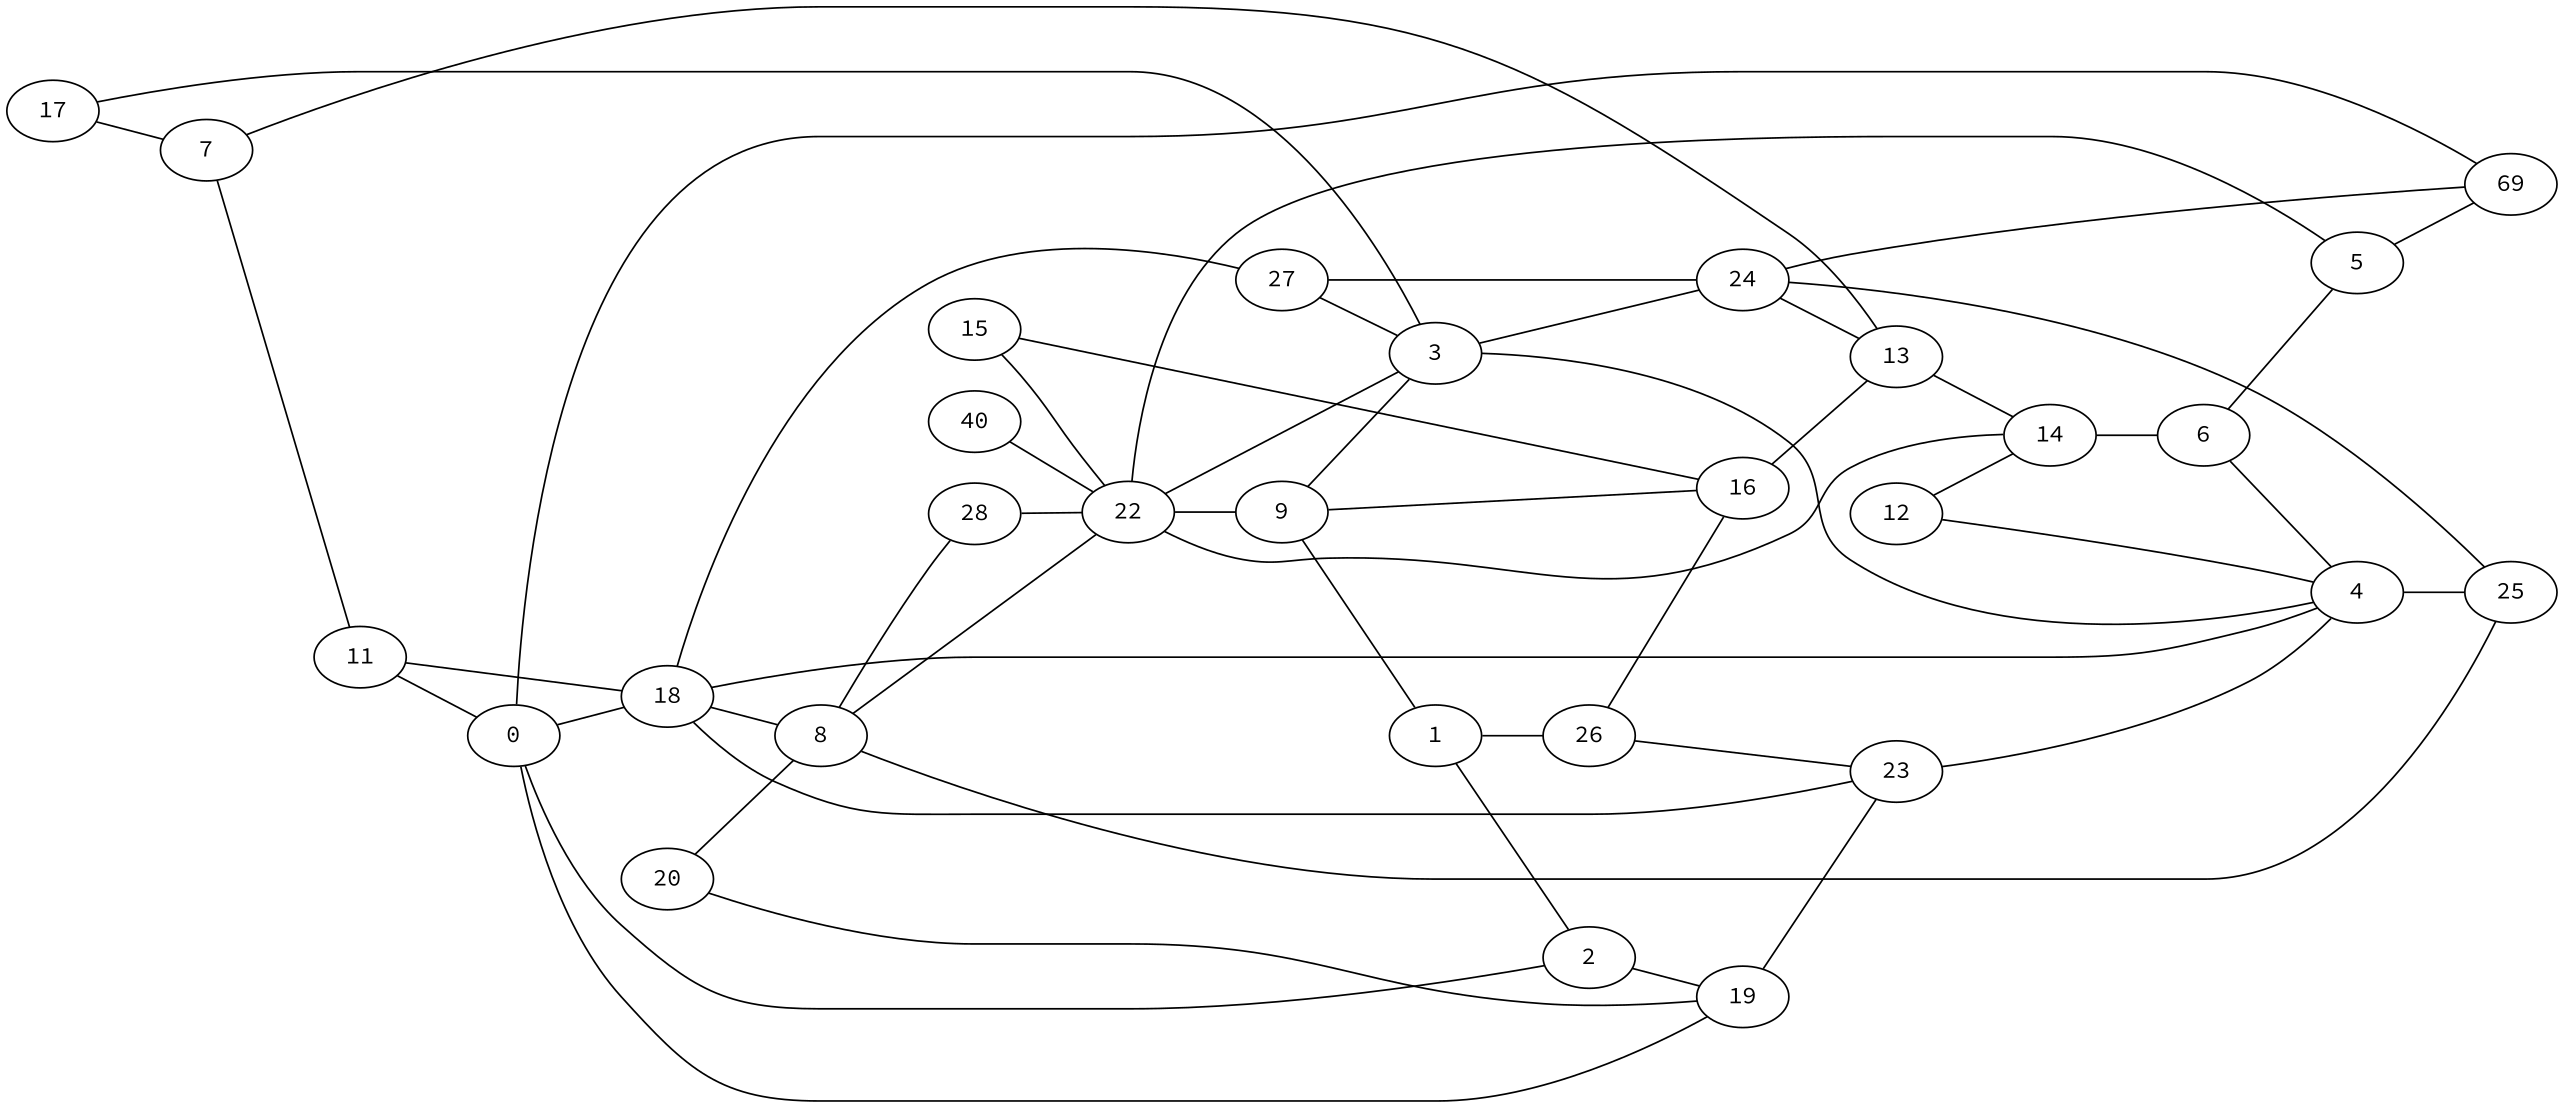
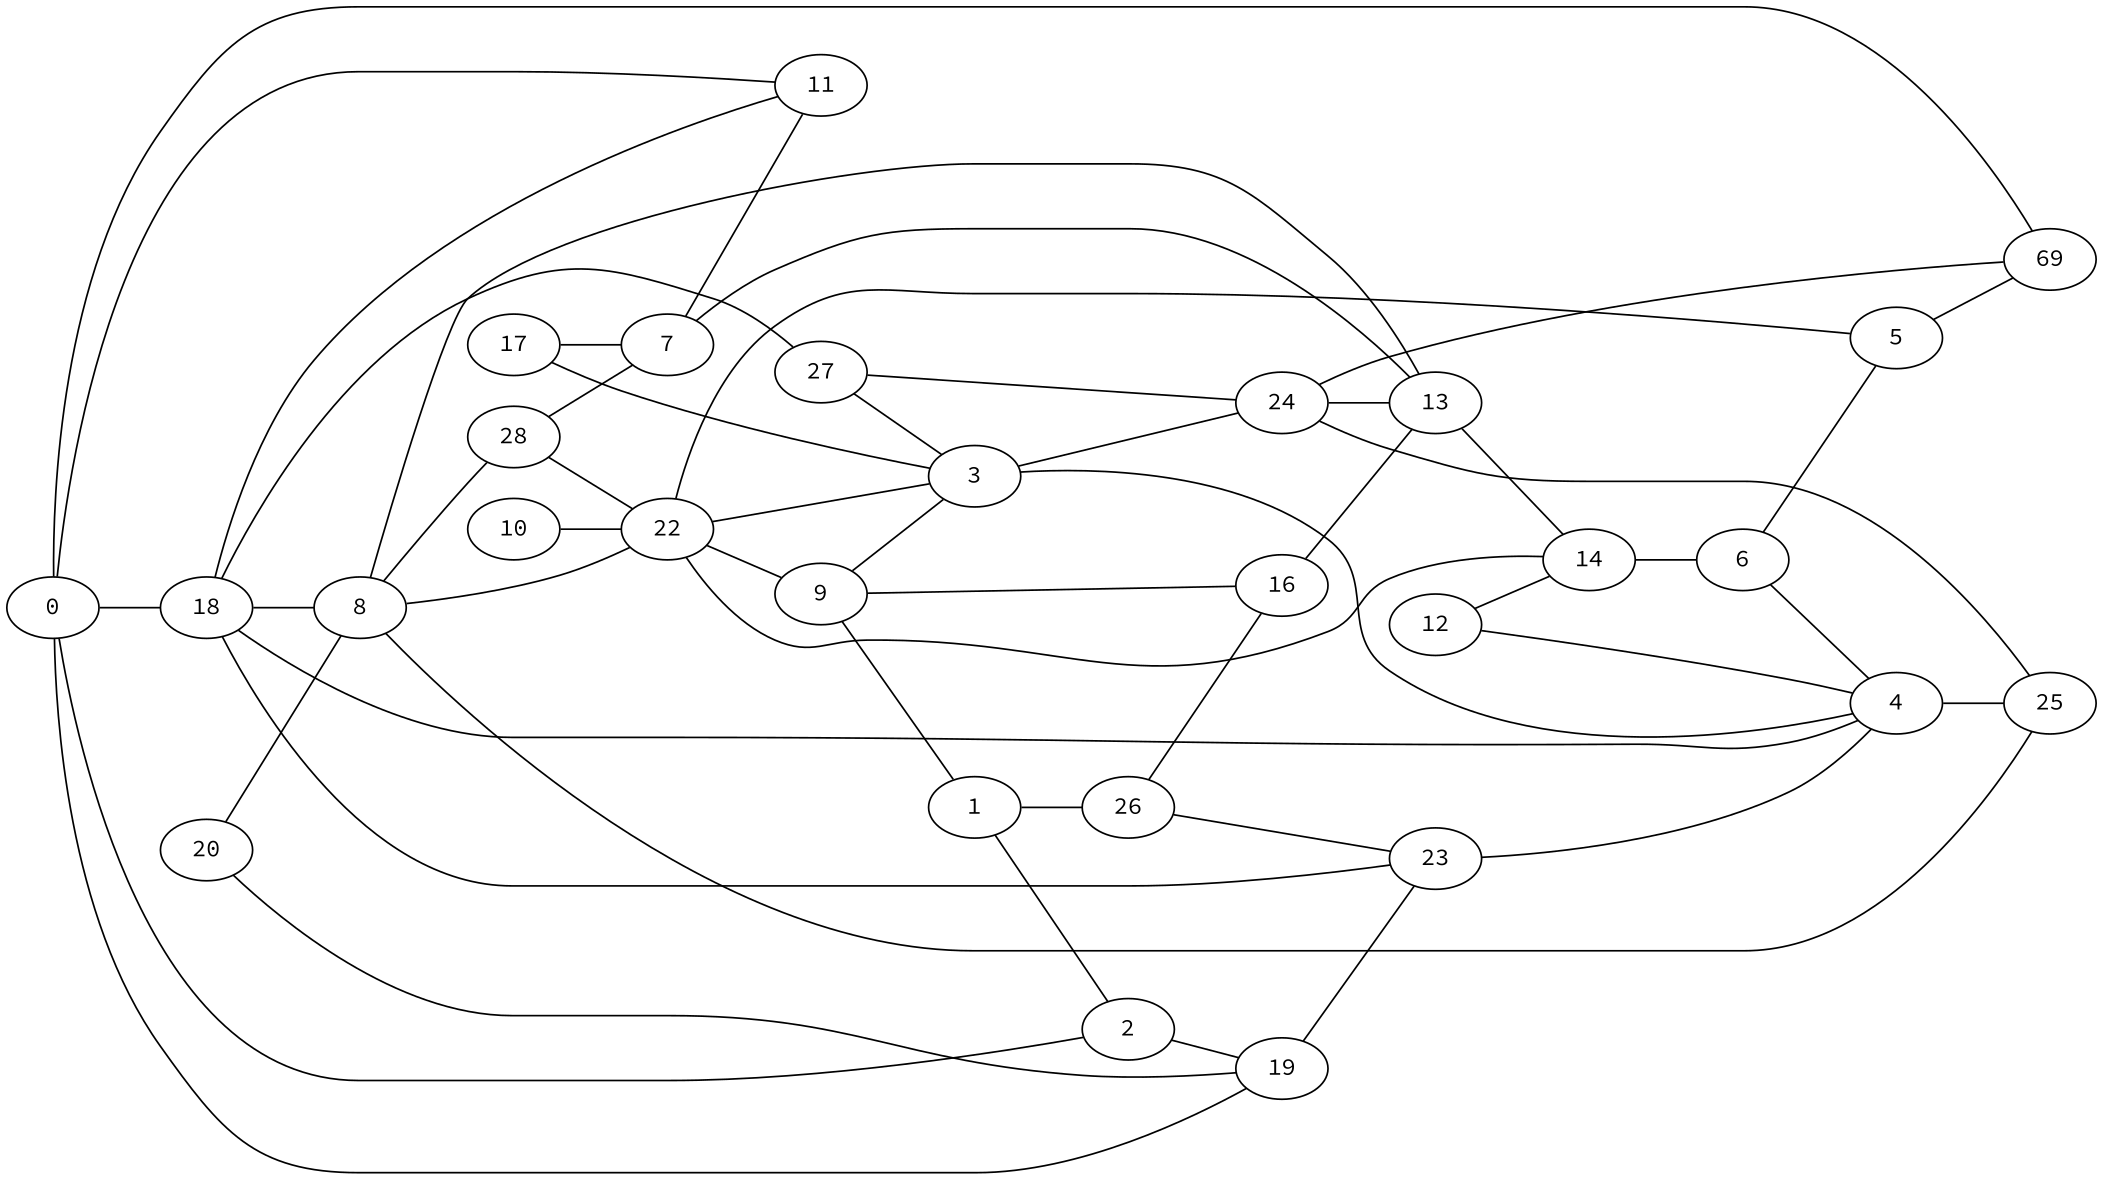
edge "13" -- "8": added
node "15": removed
edge "7" -- "28": added
node "40": label "40" -> "10"
